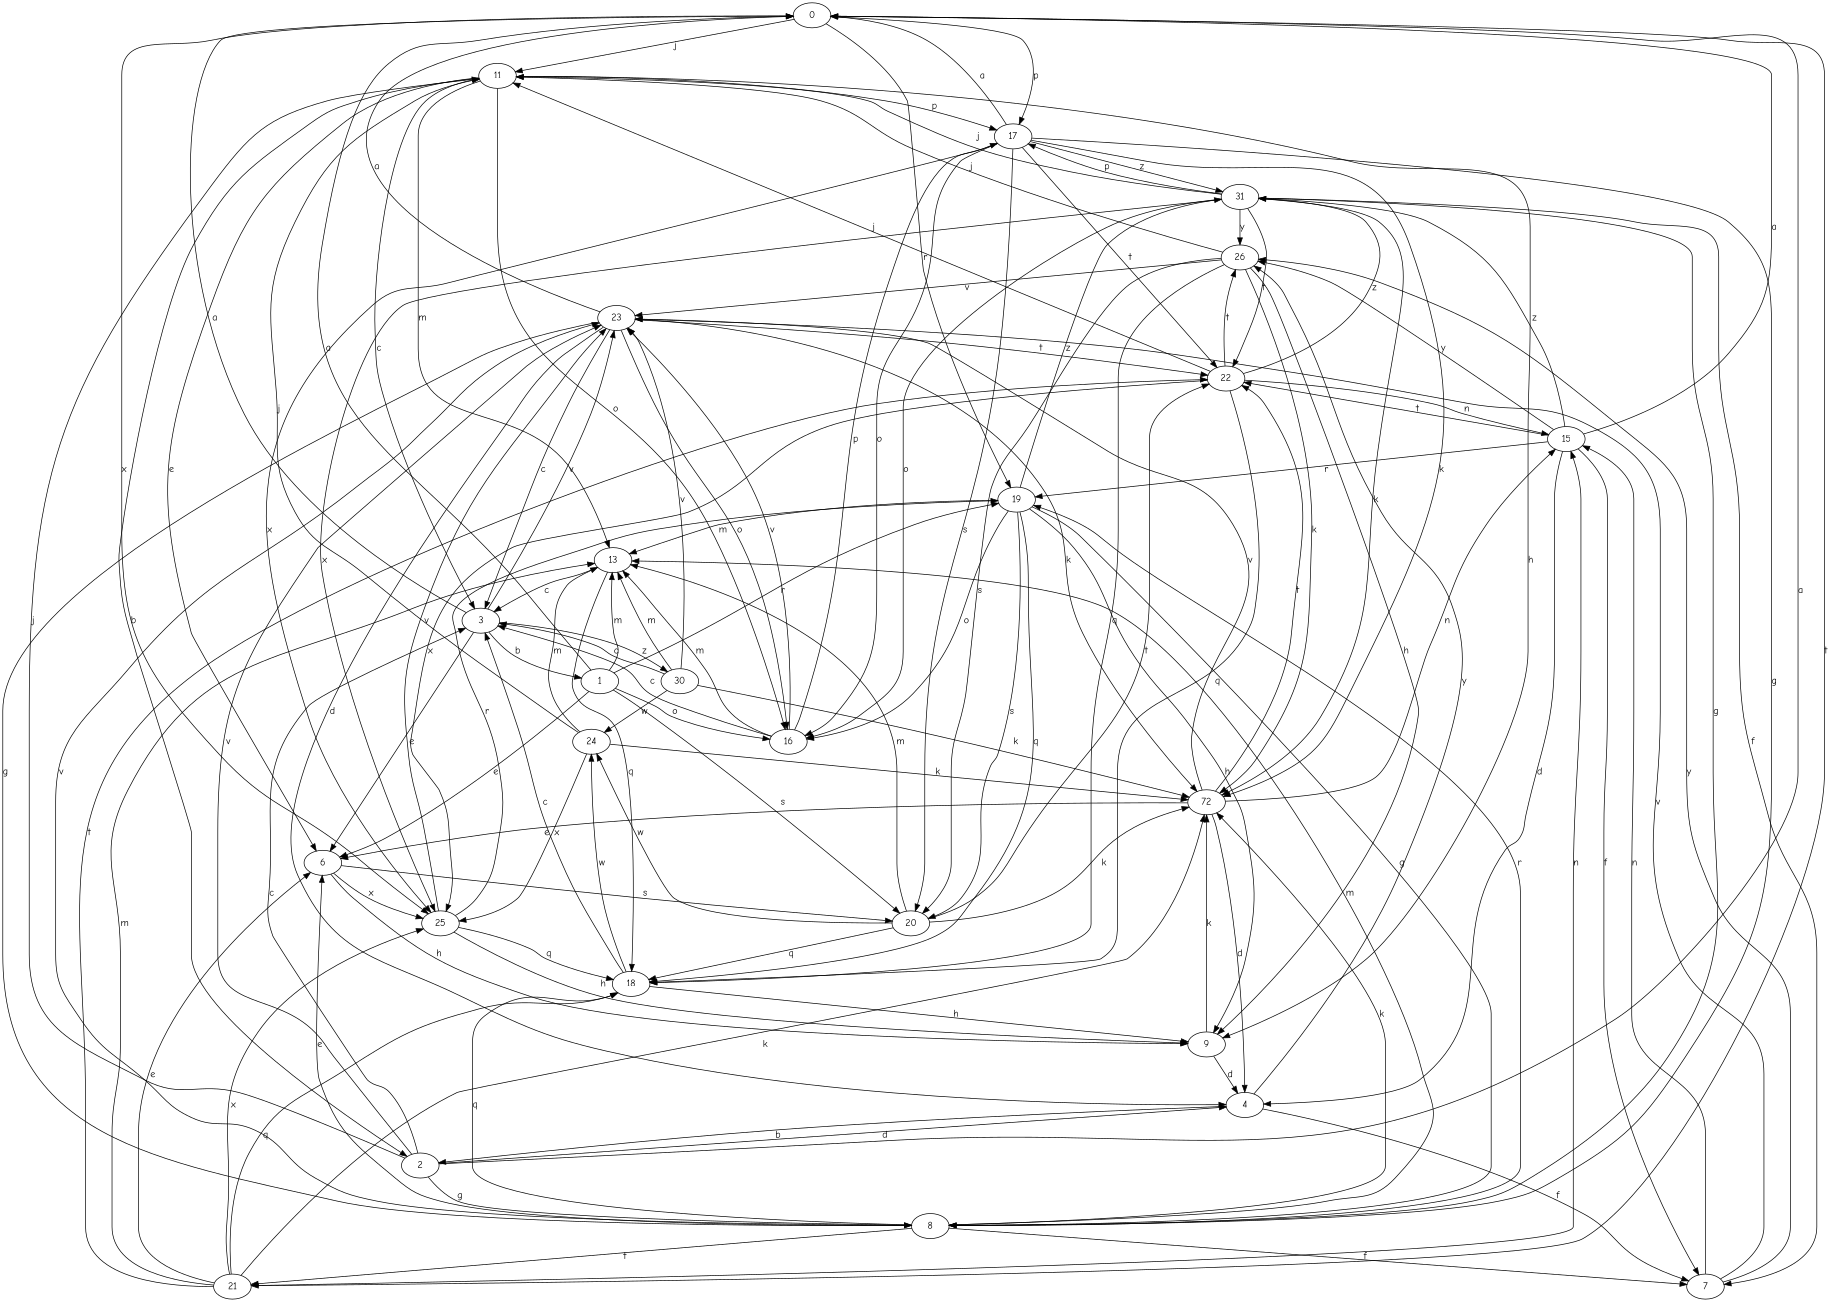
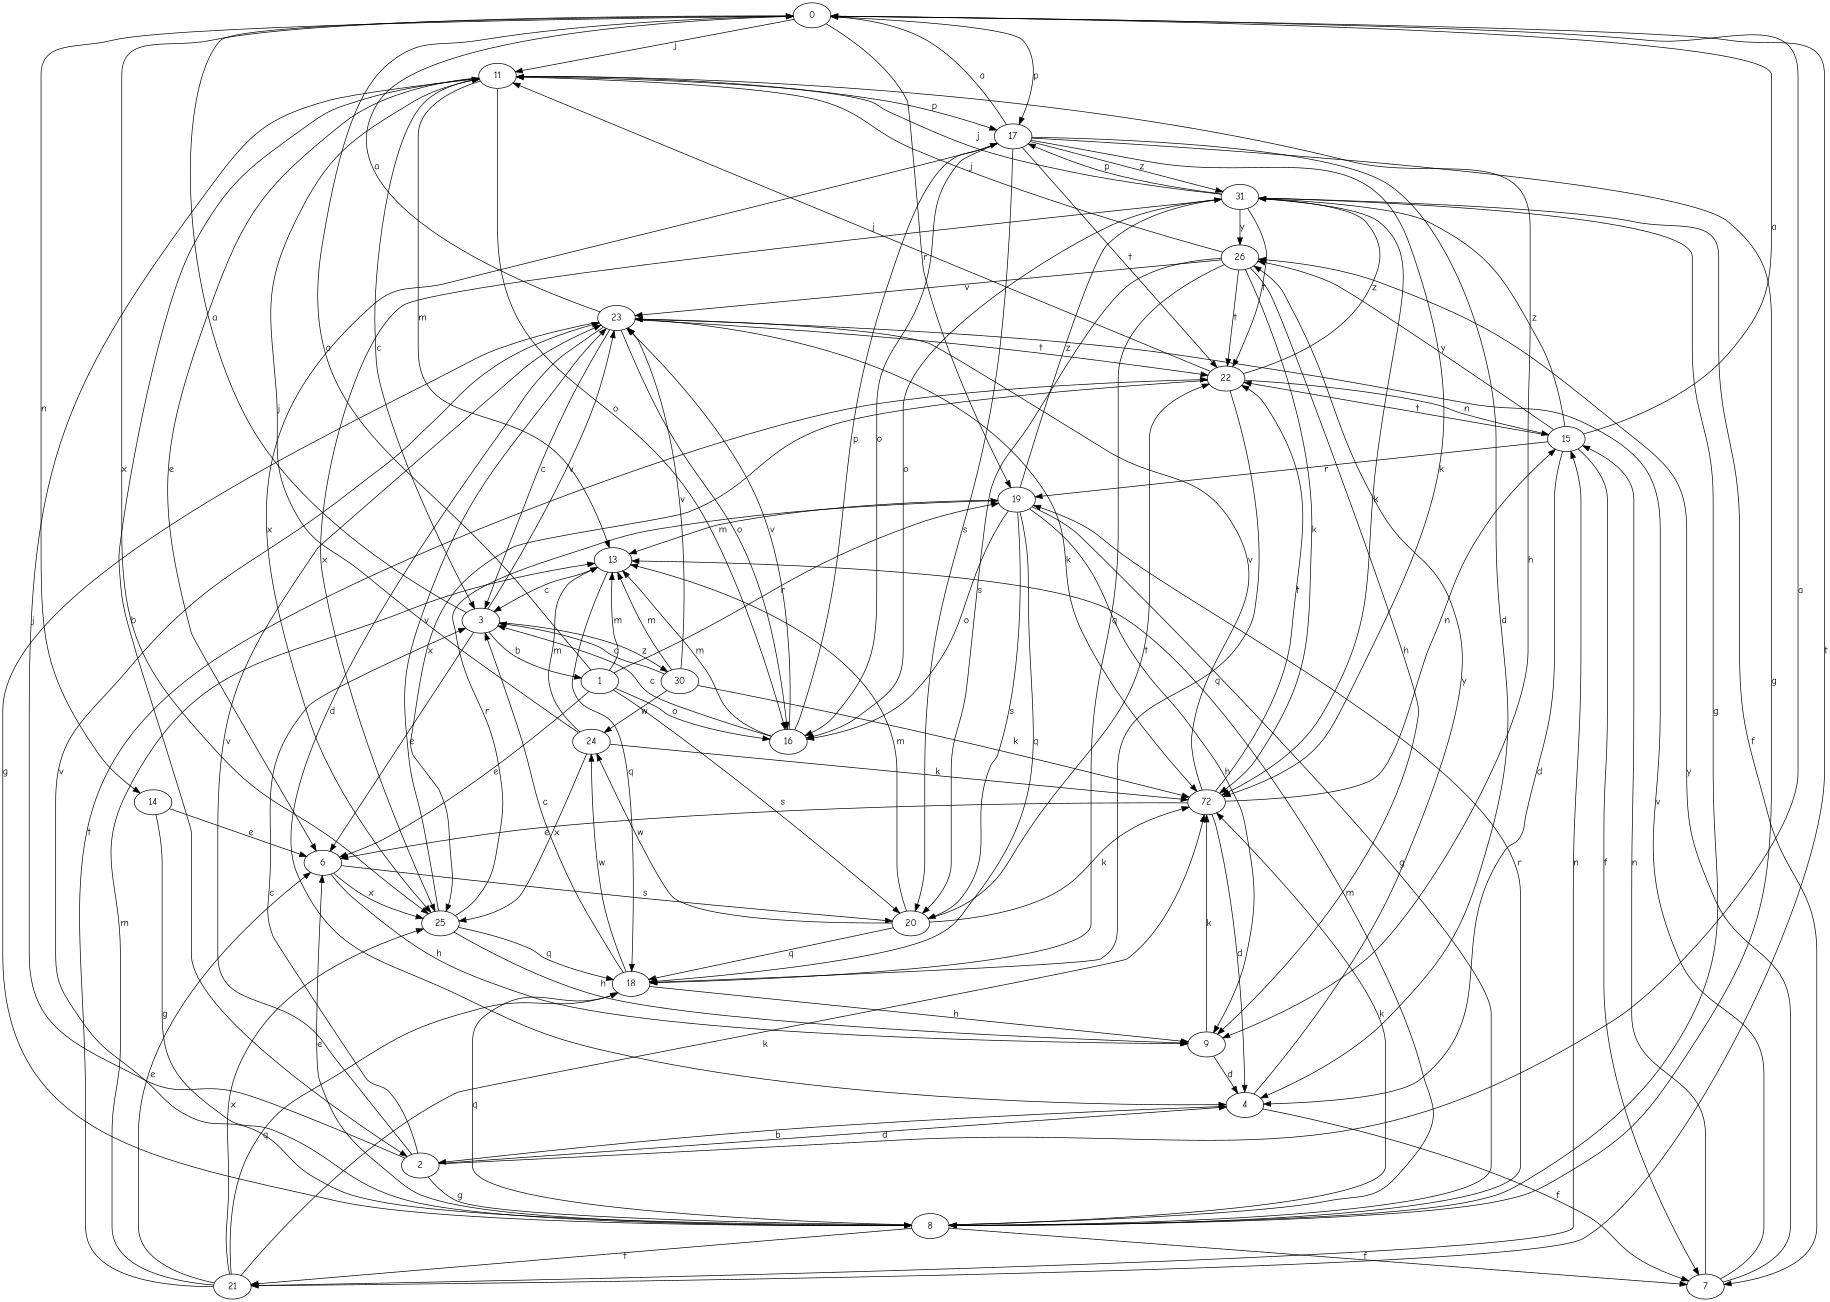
edge "22" -> "26": reversed
edge "17" -> "4": added, label "d"
node "14": added
